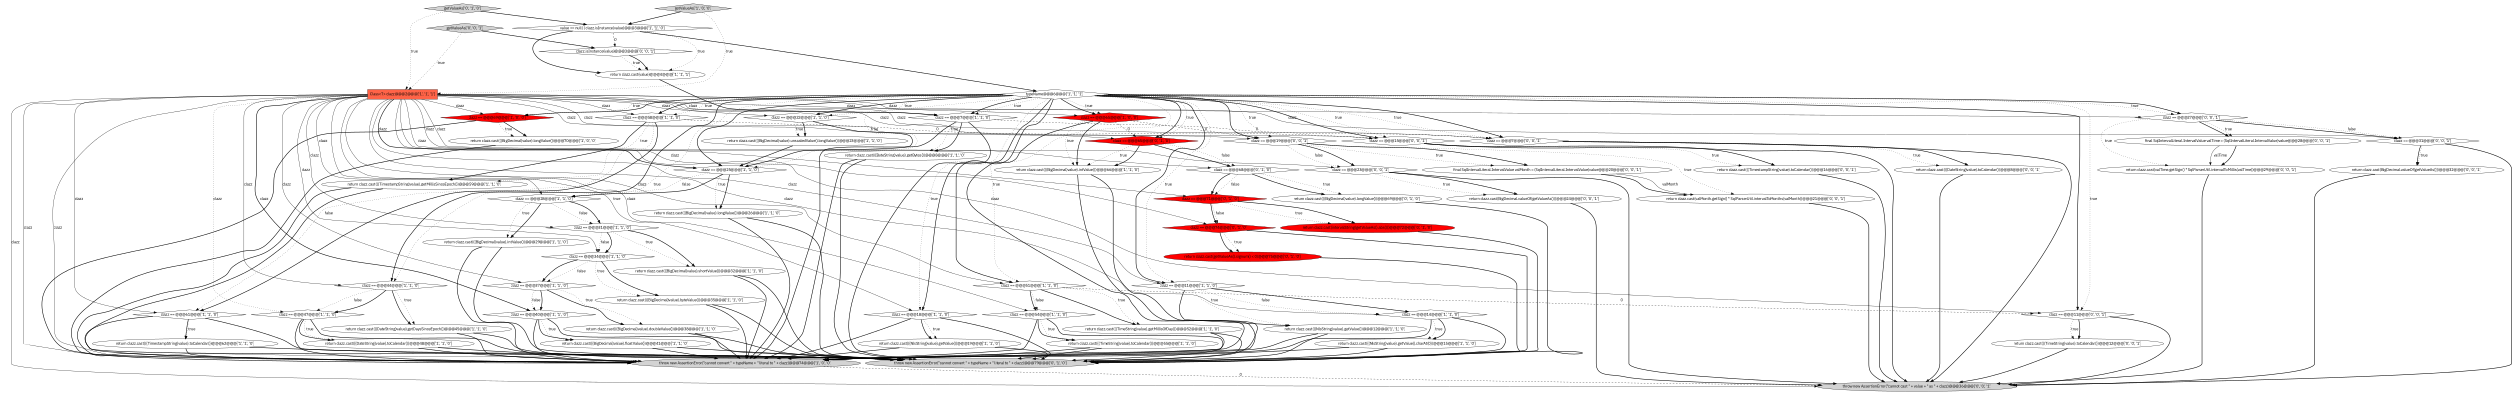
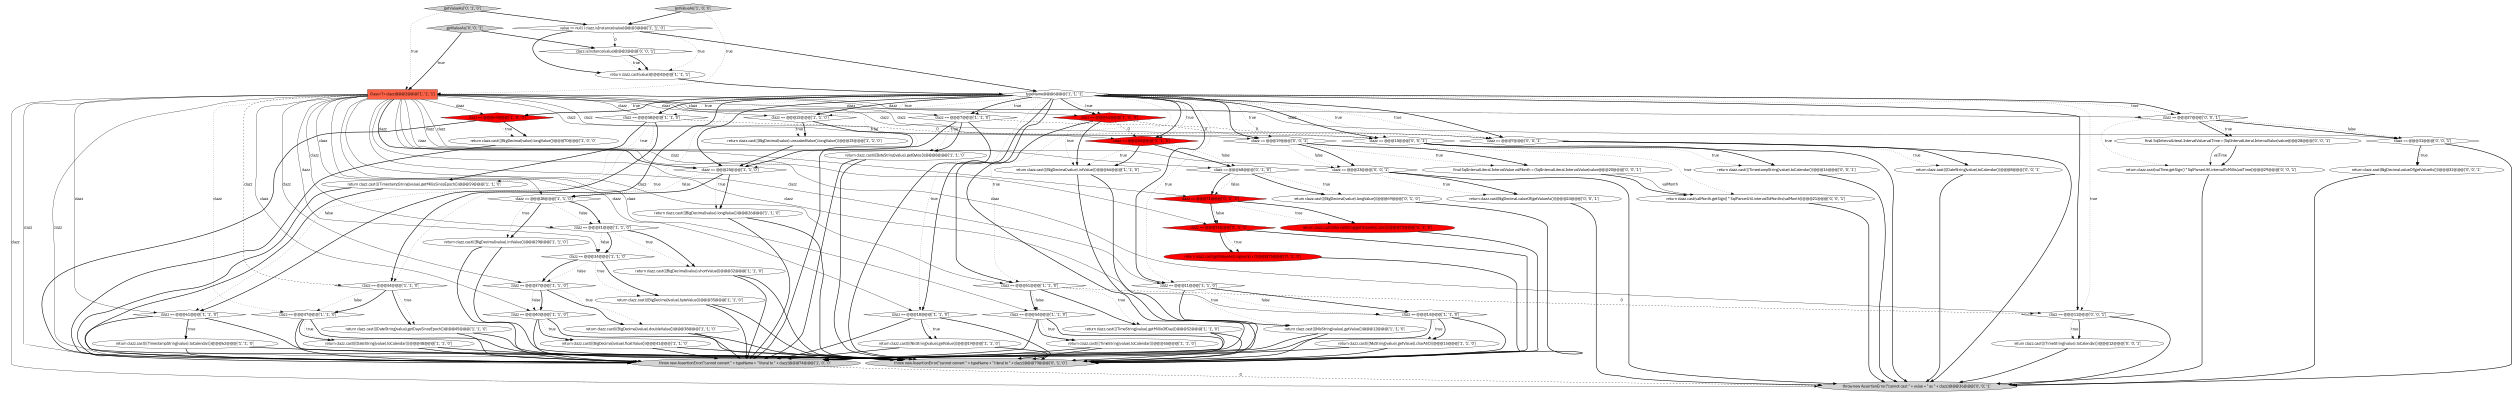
edge "getValueAs['0', '0', '1']" -> "Class<T> clazz@@@2@@@['1', '1', '1']": style dotted -> bold
edge "Class<T> clazz@@@2@@@['1', '1', '1']" -> "clazz == @@@58@@@['1', '1', '0']": reversed
edge "return clazz.cast(value)@@@4@@@['1', '1', '1']" -> "clazz == @@@7@@@['1', '1', '0']": now "return clazz.cast(value)@@@4@@@['1', '1', '1']" -> "typeName@@@6@@@['1', '1', '1']"
edge "Class<T> clazz@@@2@@@['1', '1', '1']" -> "clazz == @@@44@@@['1', '1', '0']": style solid -> dashed
edge "Class<T> clazz@@@2@@@['1', '1', '1']" -> "clazz == @@@18@@@['1', '1', '0']": label "true" -> "clazz"
edge "Class<T> clazz@@@2@@@['1', '1', '1']" -> "clazz == @@@40@@@['1', '1', '0']": style bold -> solid
